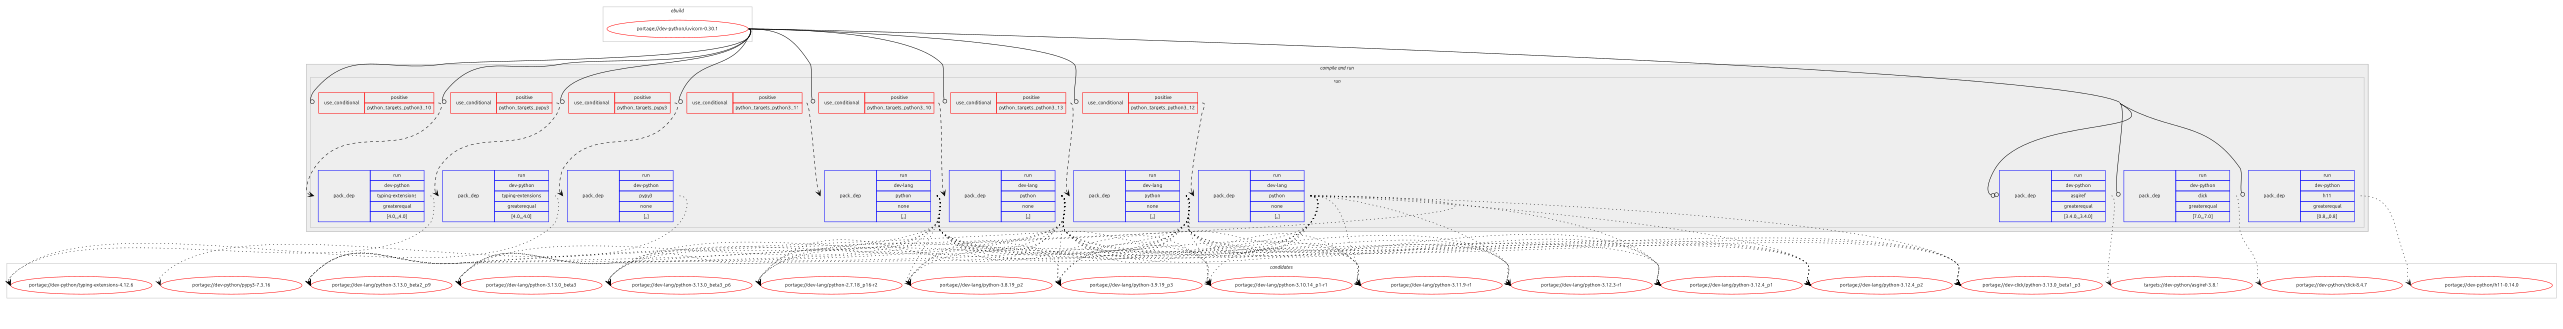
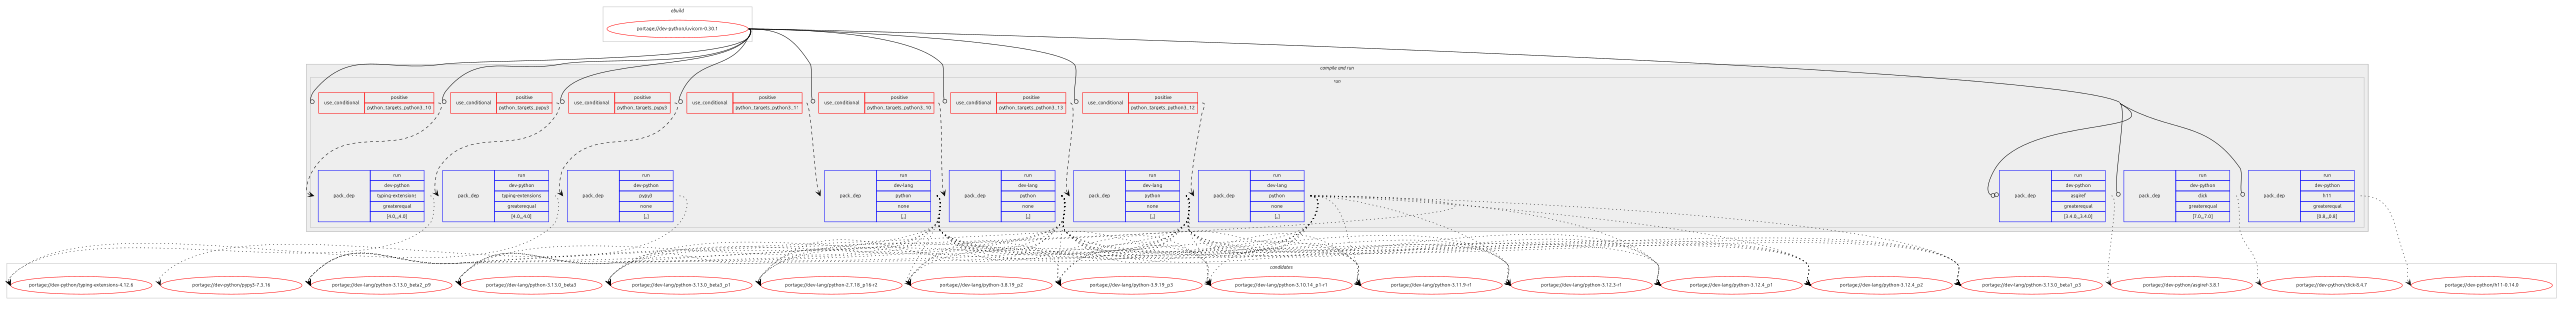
node "portage://dev-lang/python-3.13.0_beta3_p6": label "portage://dev-lang/python-3.13.0_beta3_p6" -> "portage://dev-lang/python-3.13.0_beta3_p1"
node "portage://dev-click/python-3.13.0_beta1_p3": label "portage://dev-click/python-3.13.0_beta1_p3" -> "portage://dev-lang/python-3.13.0_beta1_p3"
node "targets://dev-python/asgiref-3.8.1": label "targets://dev-python/asgiref-3.8.1" -> "portage://dev-python/asgiref-3.8.1"
